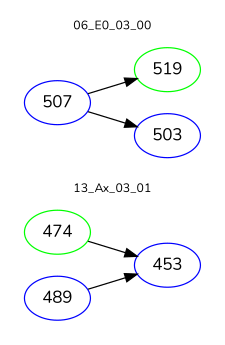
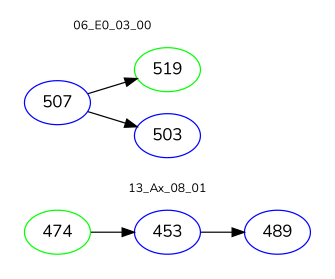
cluster "13_Ax_03_01": label "13_Ax_03_01" -> "13_Ax_08_01"
edge "489" -> "453": reversed
